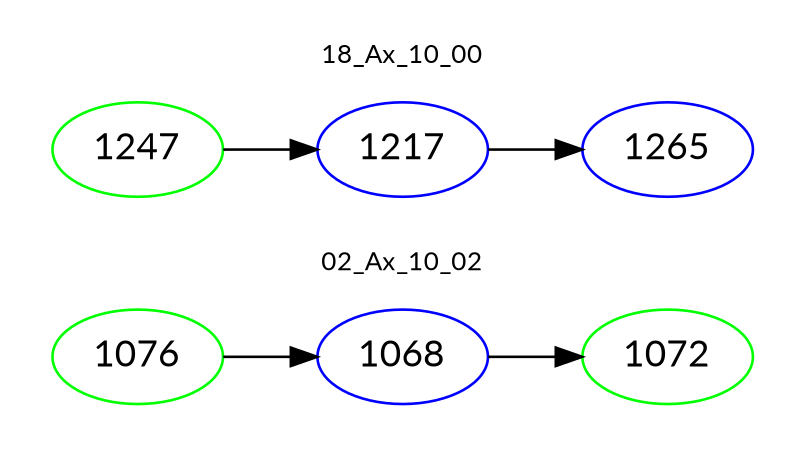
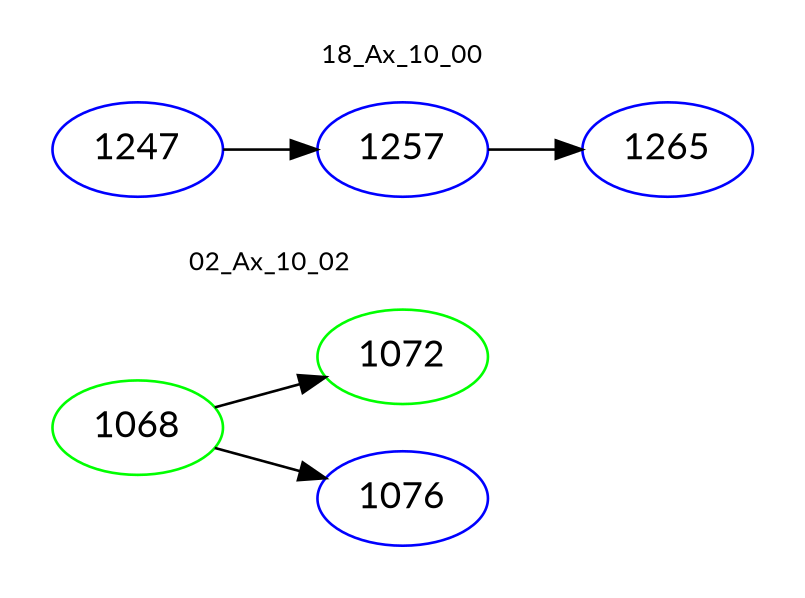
node "1247": color green -> blue
node "1217": label "1217" -> "1257"
node "1076": color green -> blue
edge "1076" -> "1068": reversed
node "1068": color blue -> green
